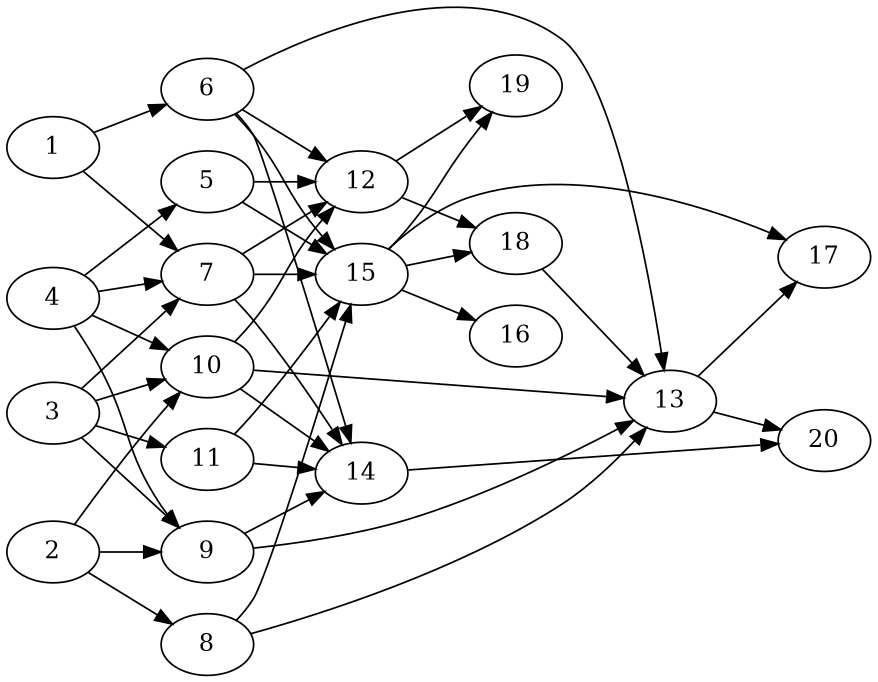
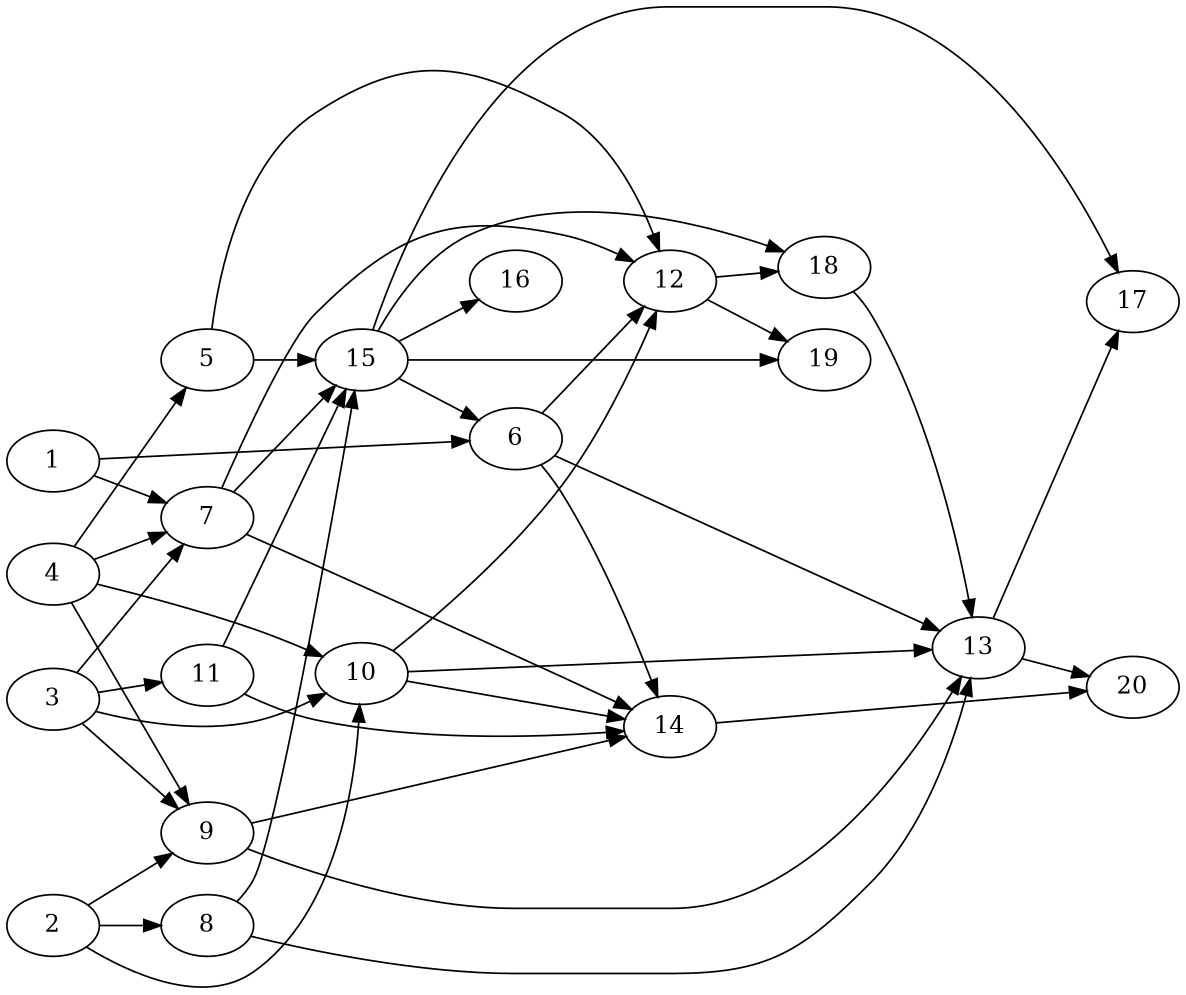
edge "6" -> "15": reversed
